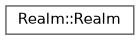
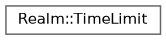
node "Realm::Realm": label "Realm::Realm" -> "Realm::TimeLimit"
